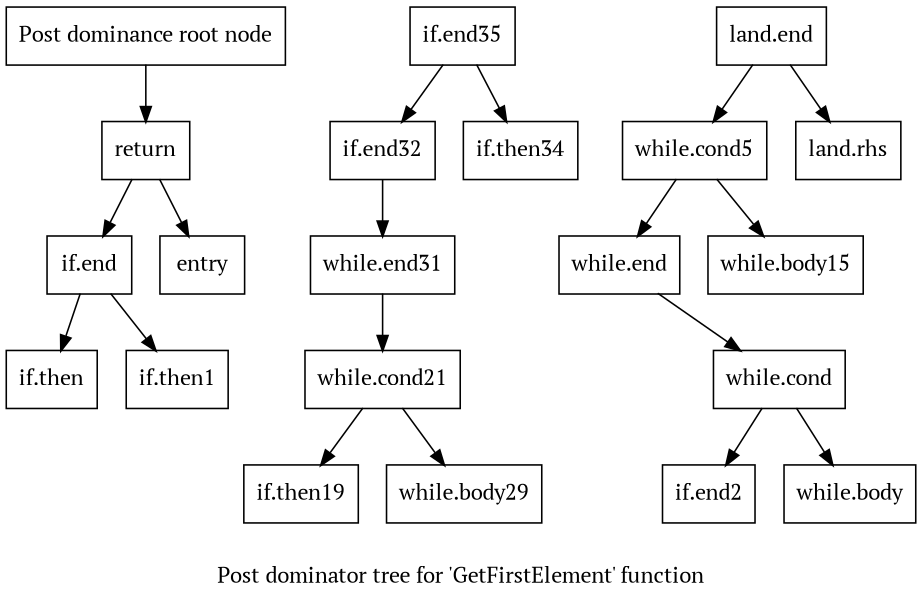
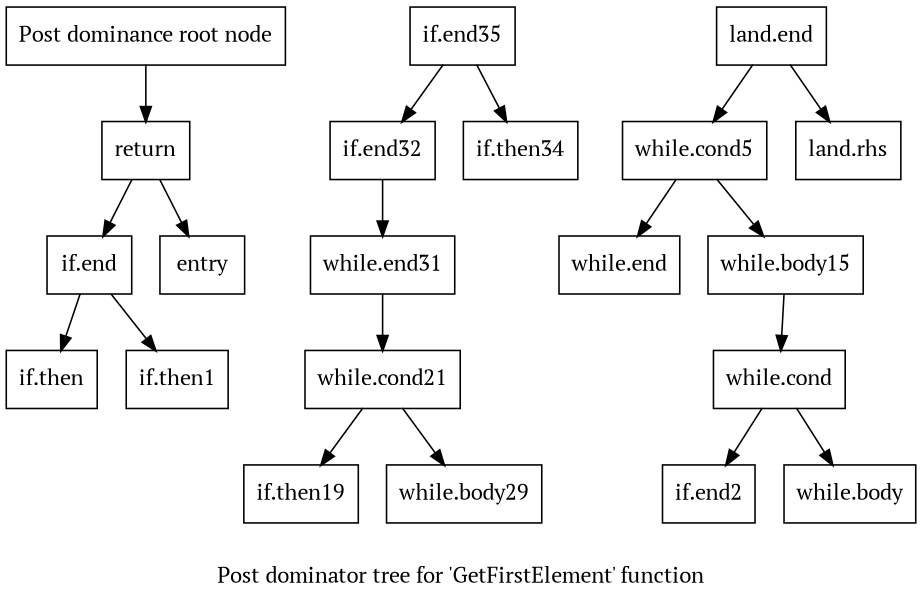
edge "while.end" -> "while.cond": now "while.body15" -> "while.cond"
